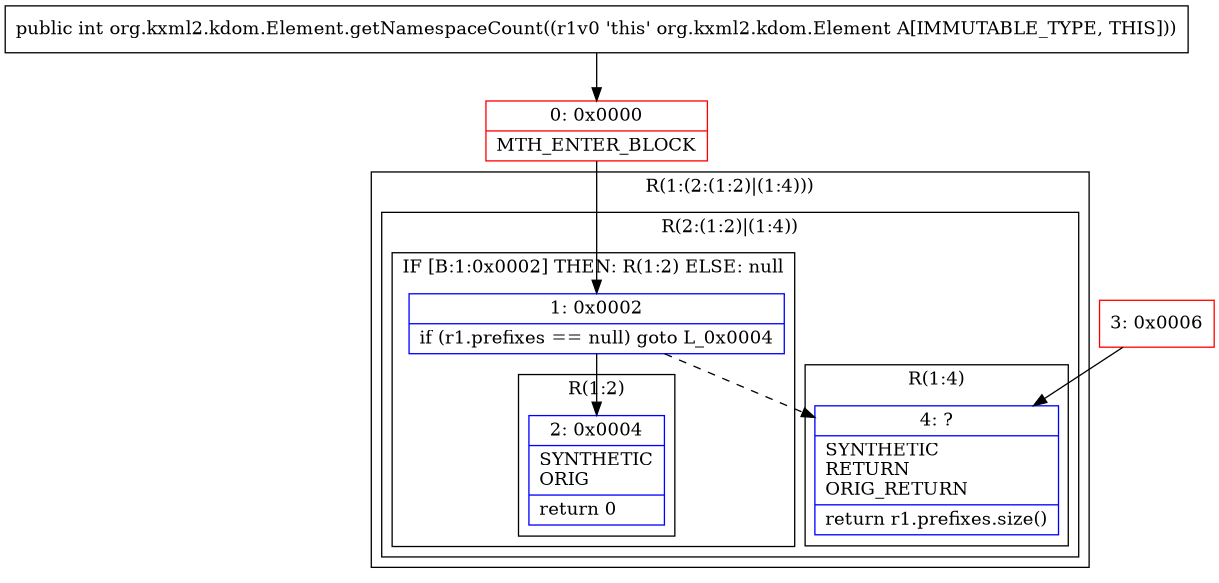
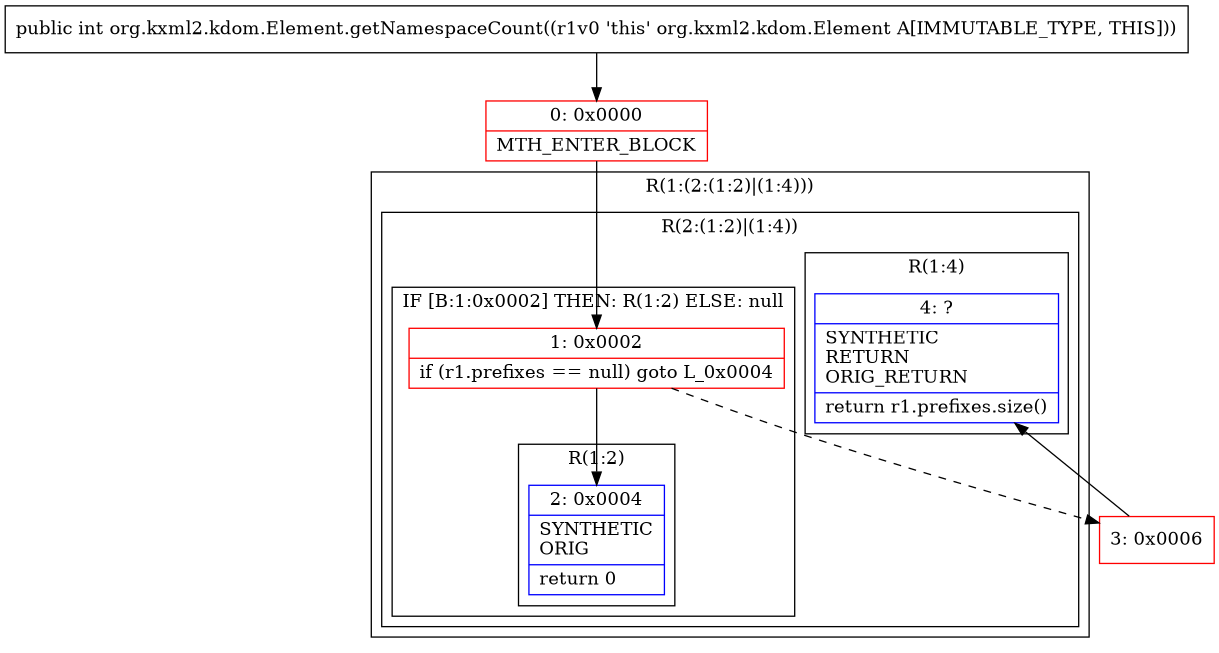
node "1: 0x0002": color blue -> red
edge "1: 0x0002" -> "4: ?": now "1: 0x0002" -> "3: 0x0006"
